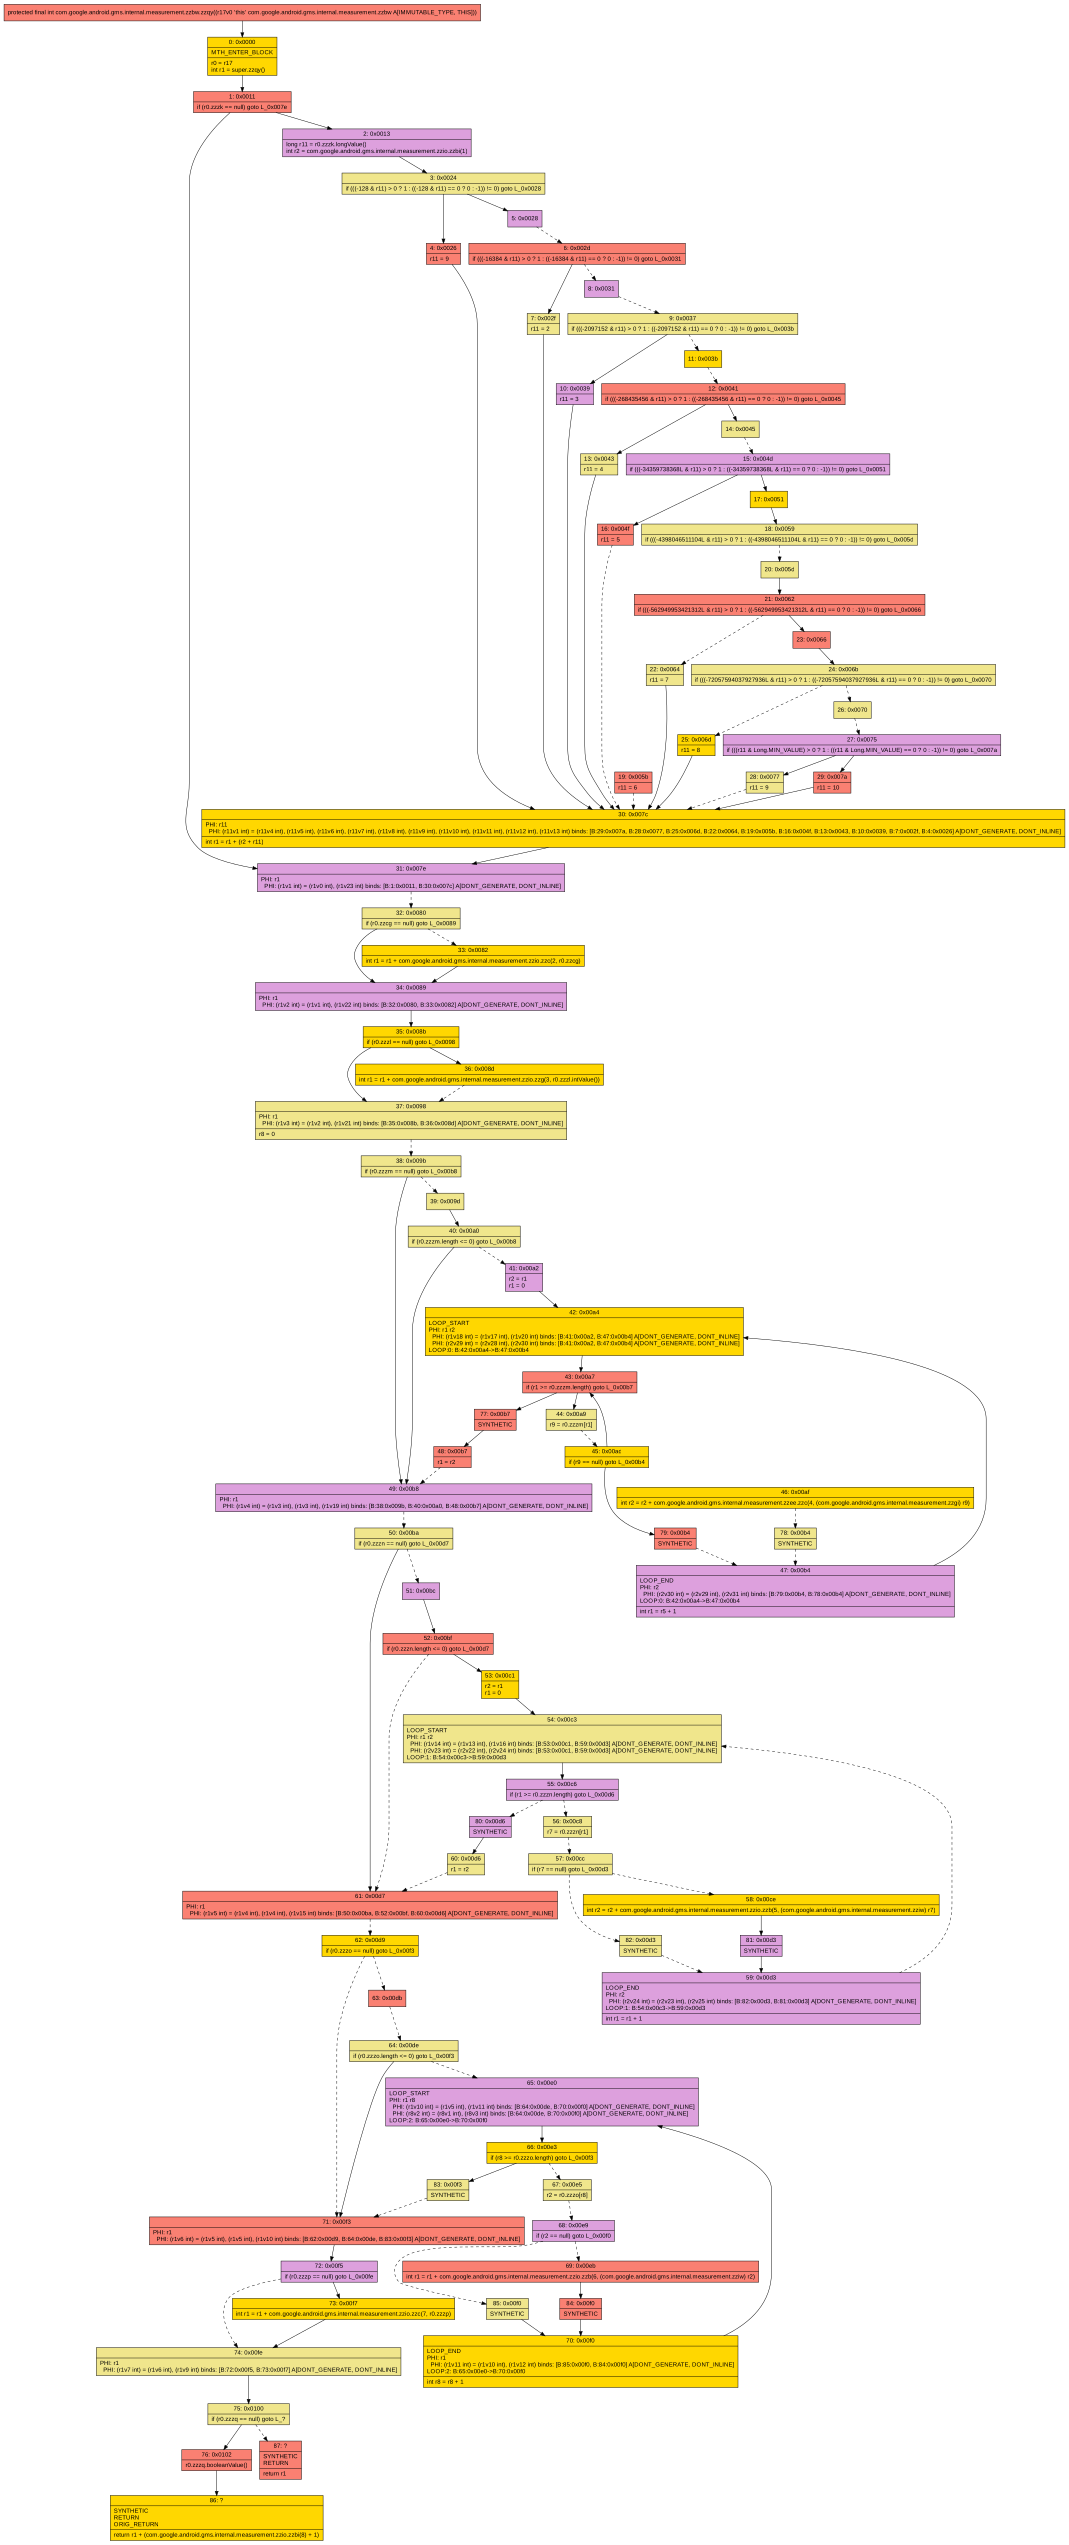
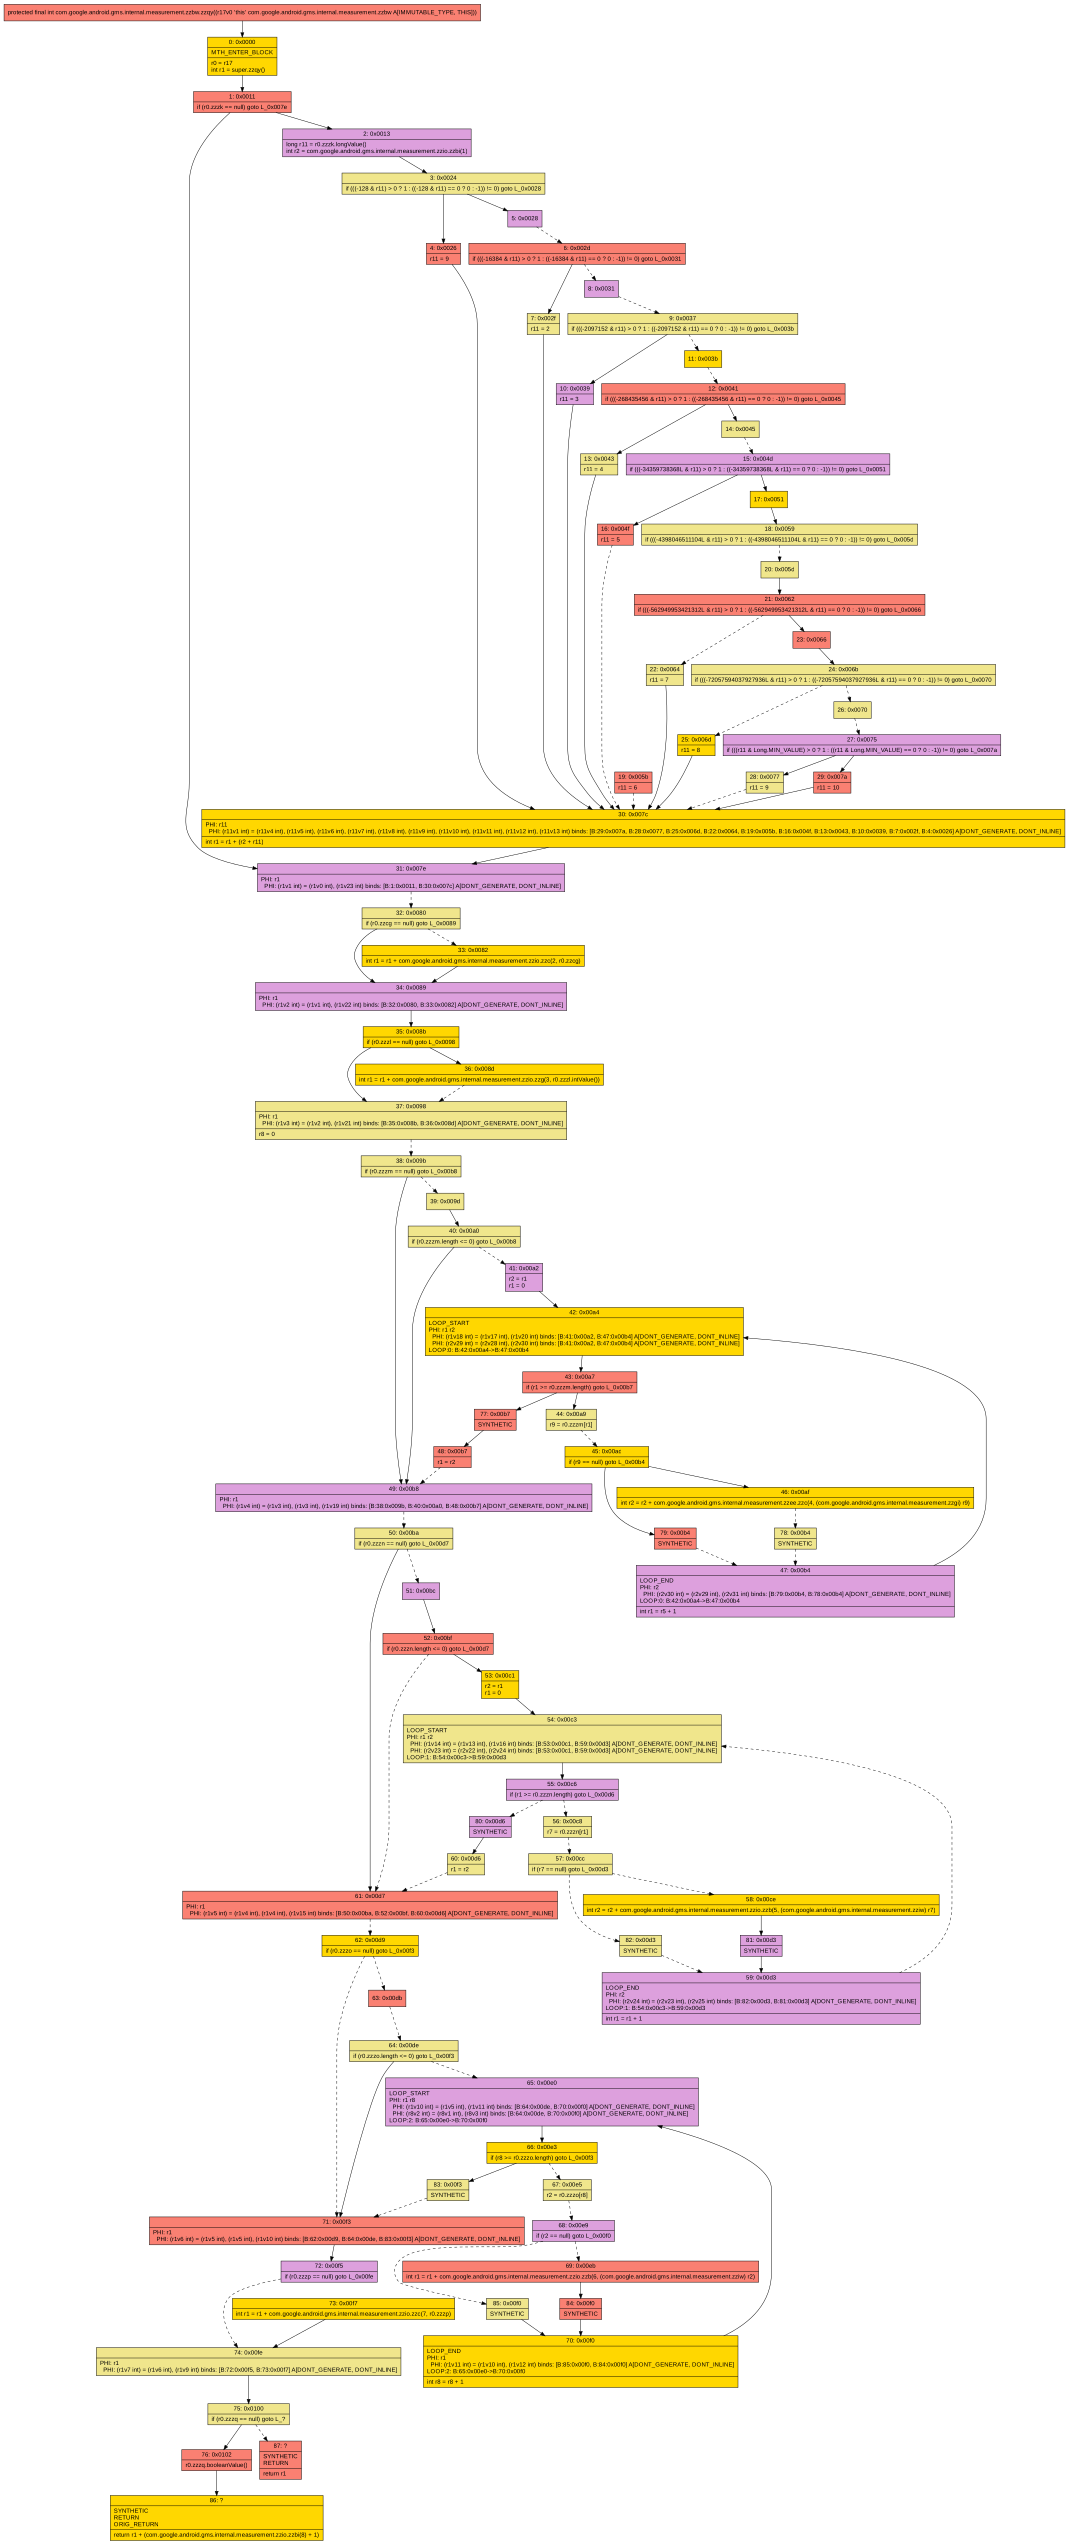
edge "45: 0x00ad" -> "43: 0x00a7": now "45: 0x00ad" -> "46: 0x00af"
edge "72: 0x00f5" -> "73: 0x00f7": removed
